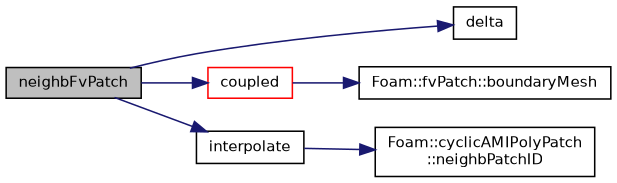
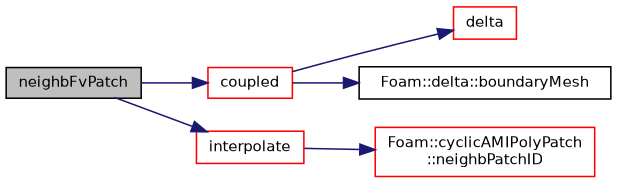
node "delta": color black -> red
edge "neighbFvPatch" -> "delta": now "coupled" -> "delta"
node "Foam::fvPatch::boundaryMesh": label "Foam::fvPatch::boundaryMesh" -> "Foam::delta::boundaryMesh"
node "interpolate": color black -> red
node "Foam::cyclicAMIPolyPatch ::neighbPatchID": color black -> red
